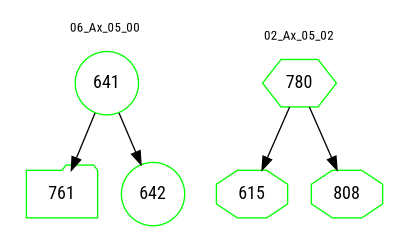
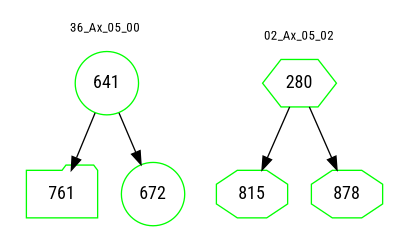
cluster "06_Ax_05_00": label "06_Ax_05_00" -> "36_Ax_05_00"
node "780": label "780" -> "280"
node "642": label "642" -> "672"
node "615": label "615" -> "815"
node "808": label "808" -> "878"
